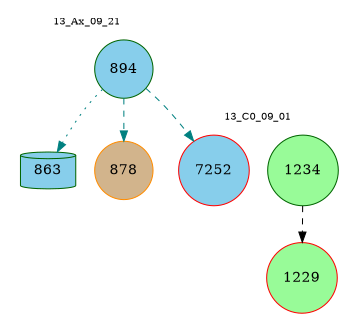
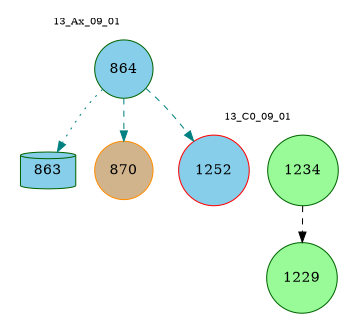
cluster "13_Ax_09_21": label "13_Ax_09_21" -> "13_Ax_09_01"
node "894": label "894" -> "864"
node "878": label "878" -> "870"
node "7252": label "7252" -> "1252"
node "1229": color red -> darkgreen
